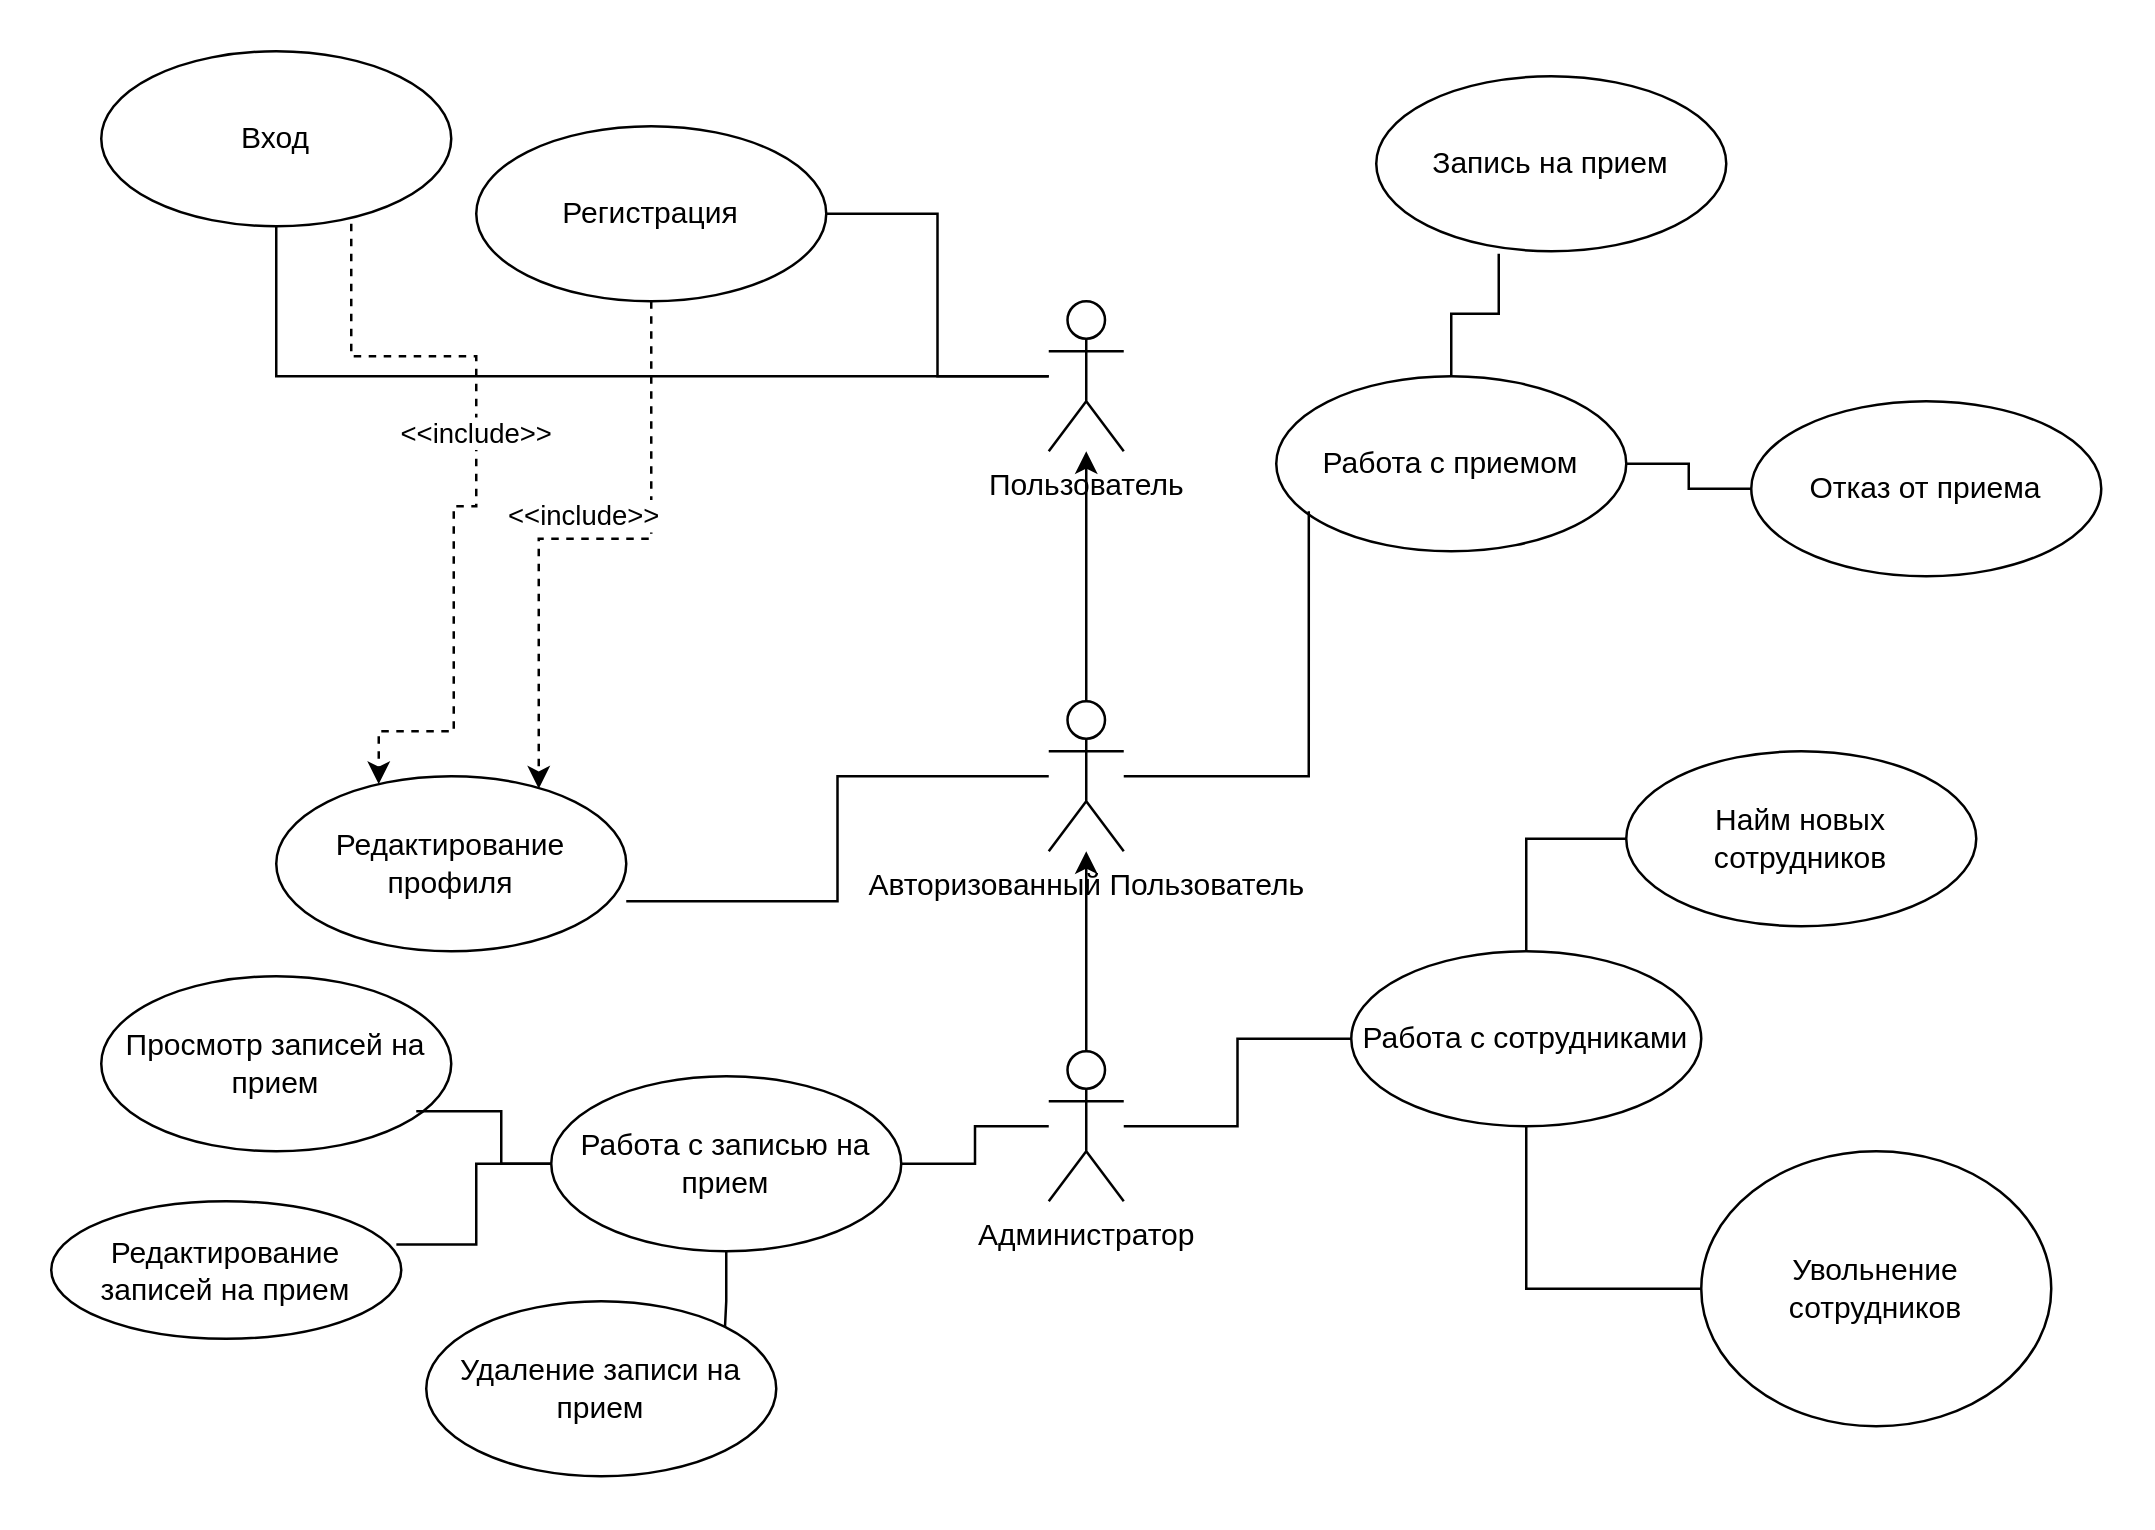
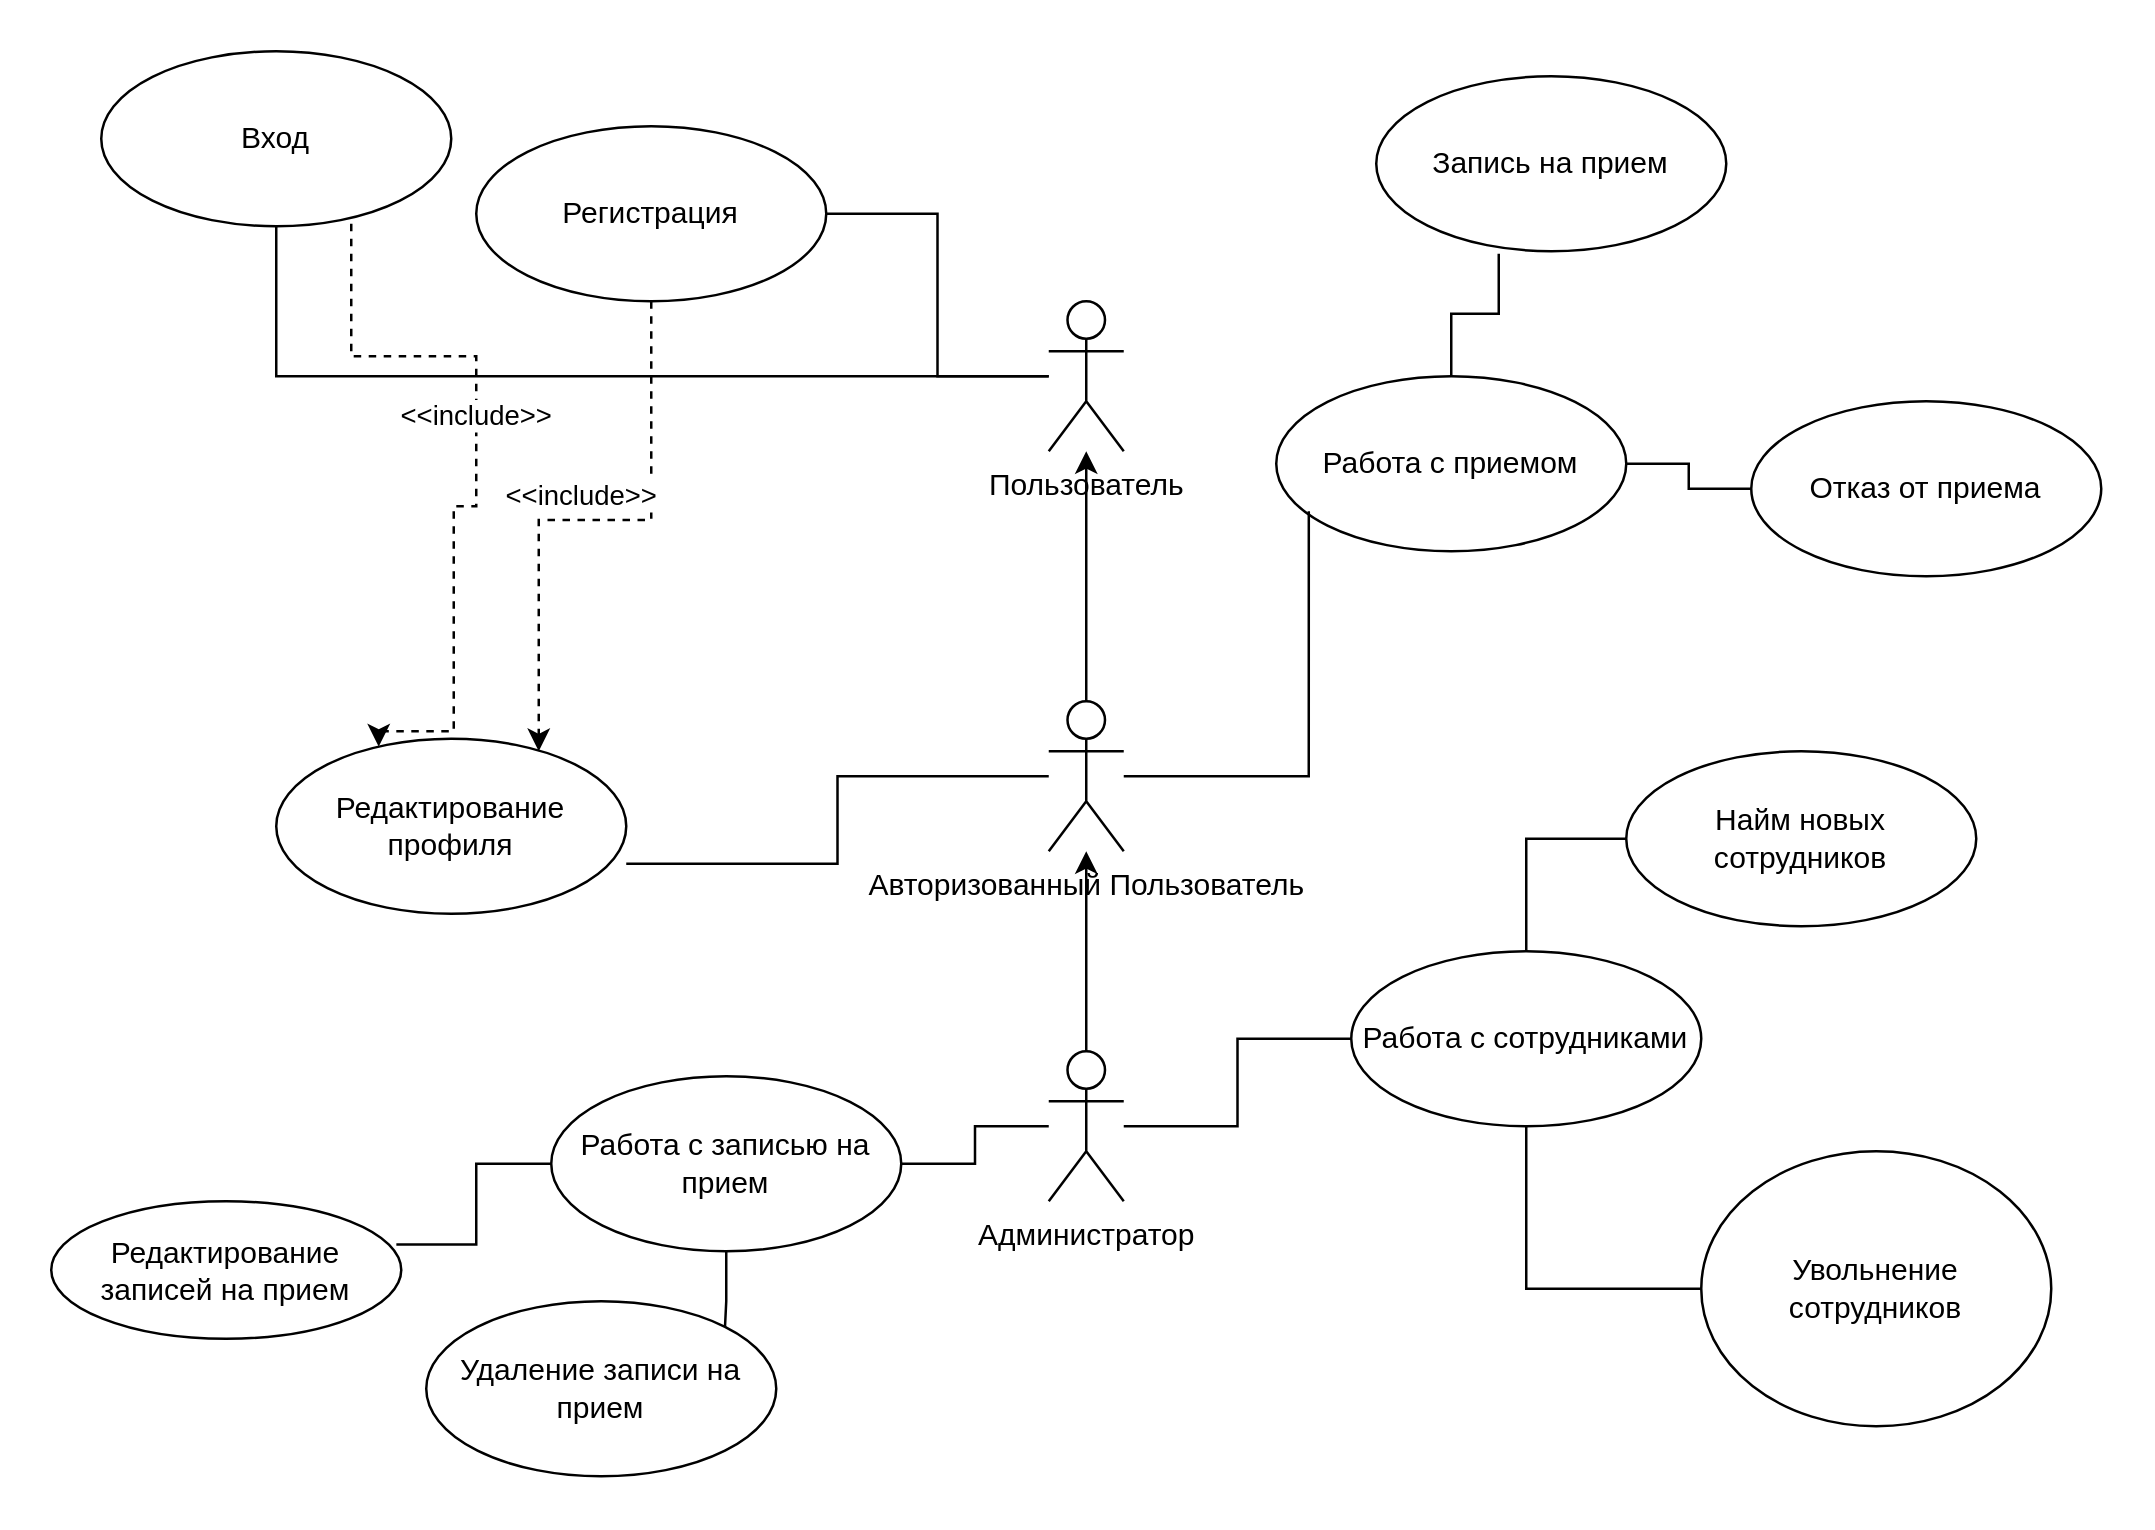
node "Редактирование профиля": moved (451, 864) -> (451, 826)
node "Просмотр записей на прием": removed
edge "Просмотр записей на прием" -- "Работа с записью на прием": removed
